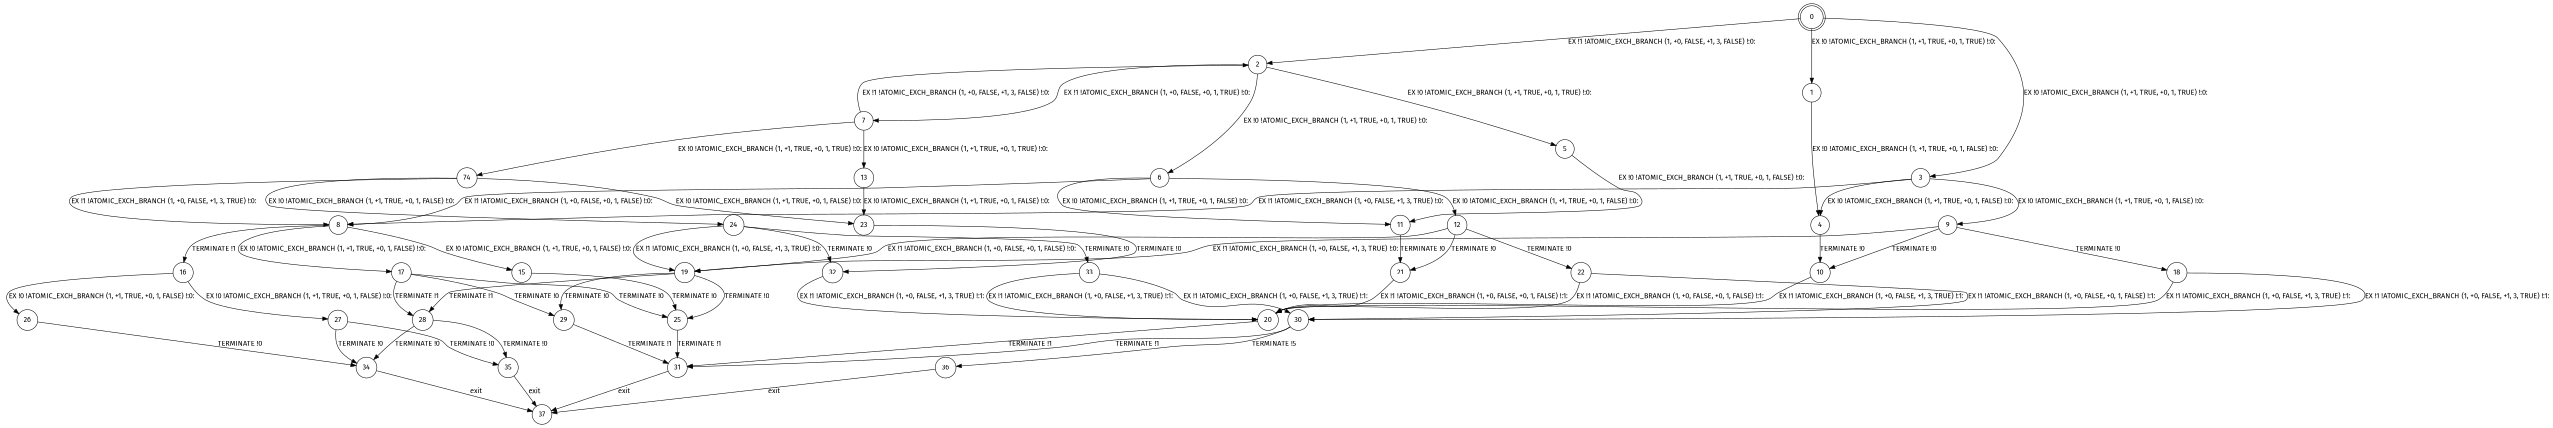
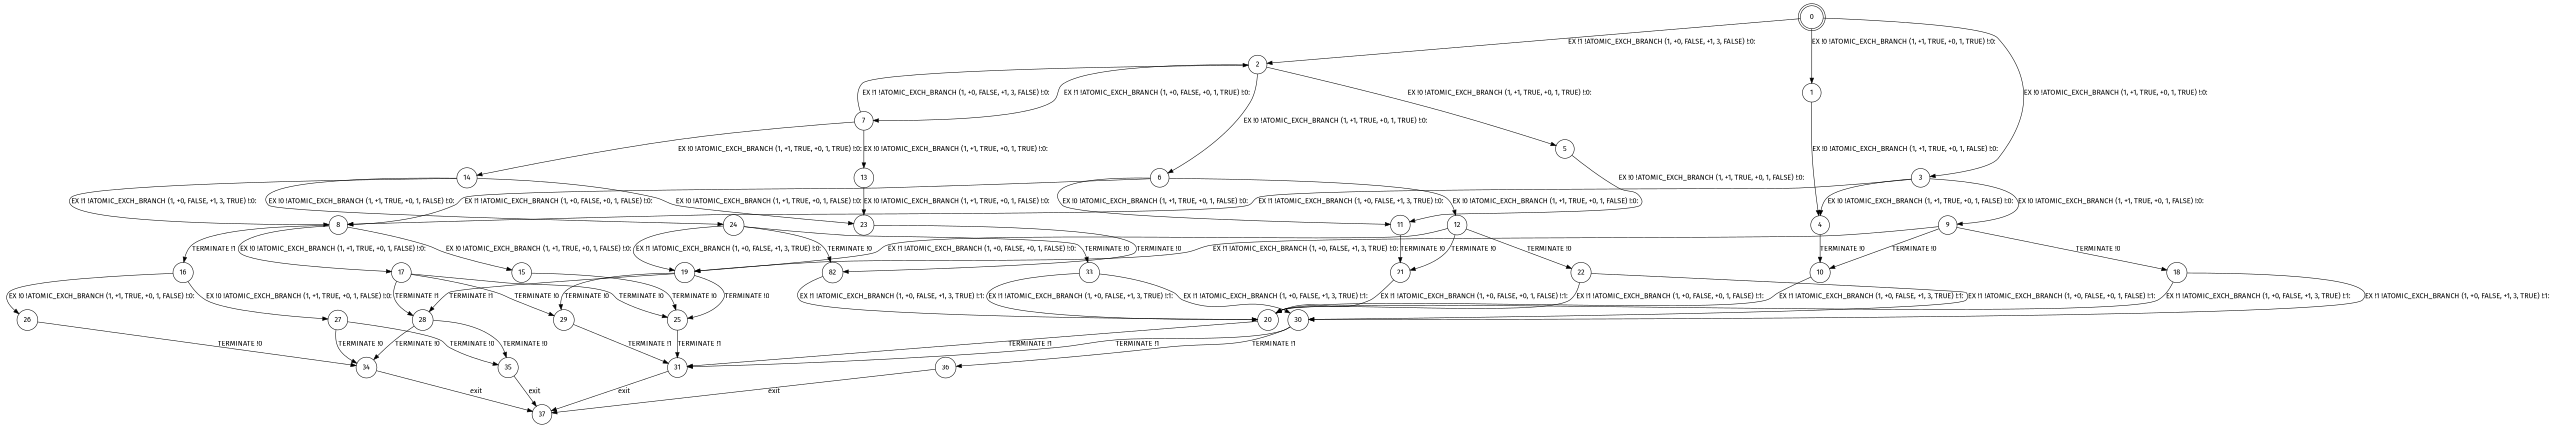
node "74": label "74" -> "14"
node "32": label "32" -> "82"
edge "30" -> "36": label "TERMINATE !5" -> "TERMINATE !1"
